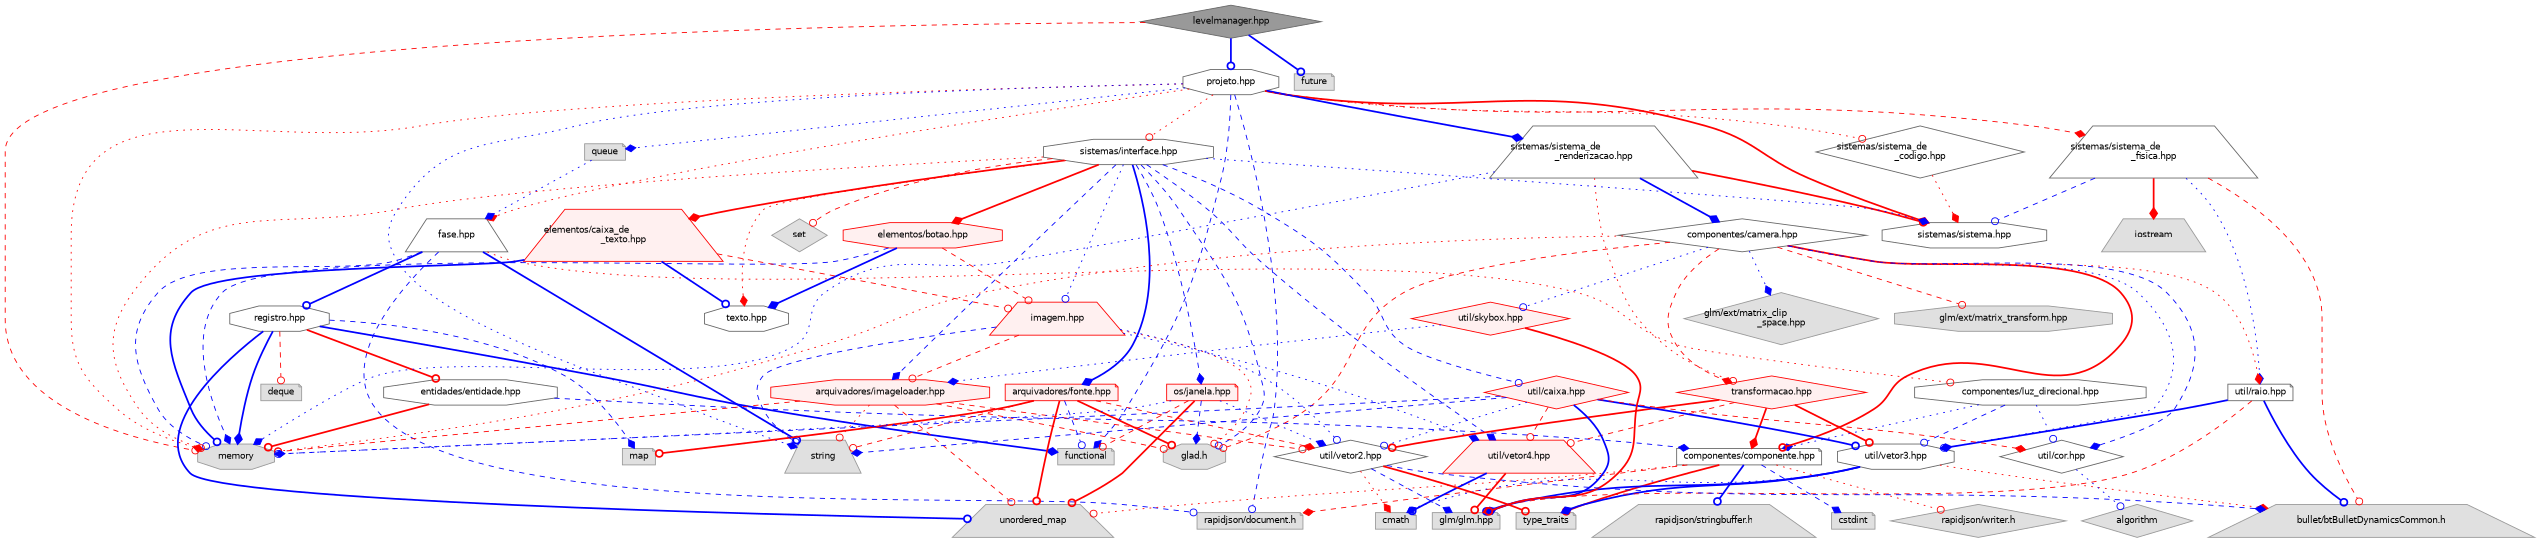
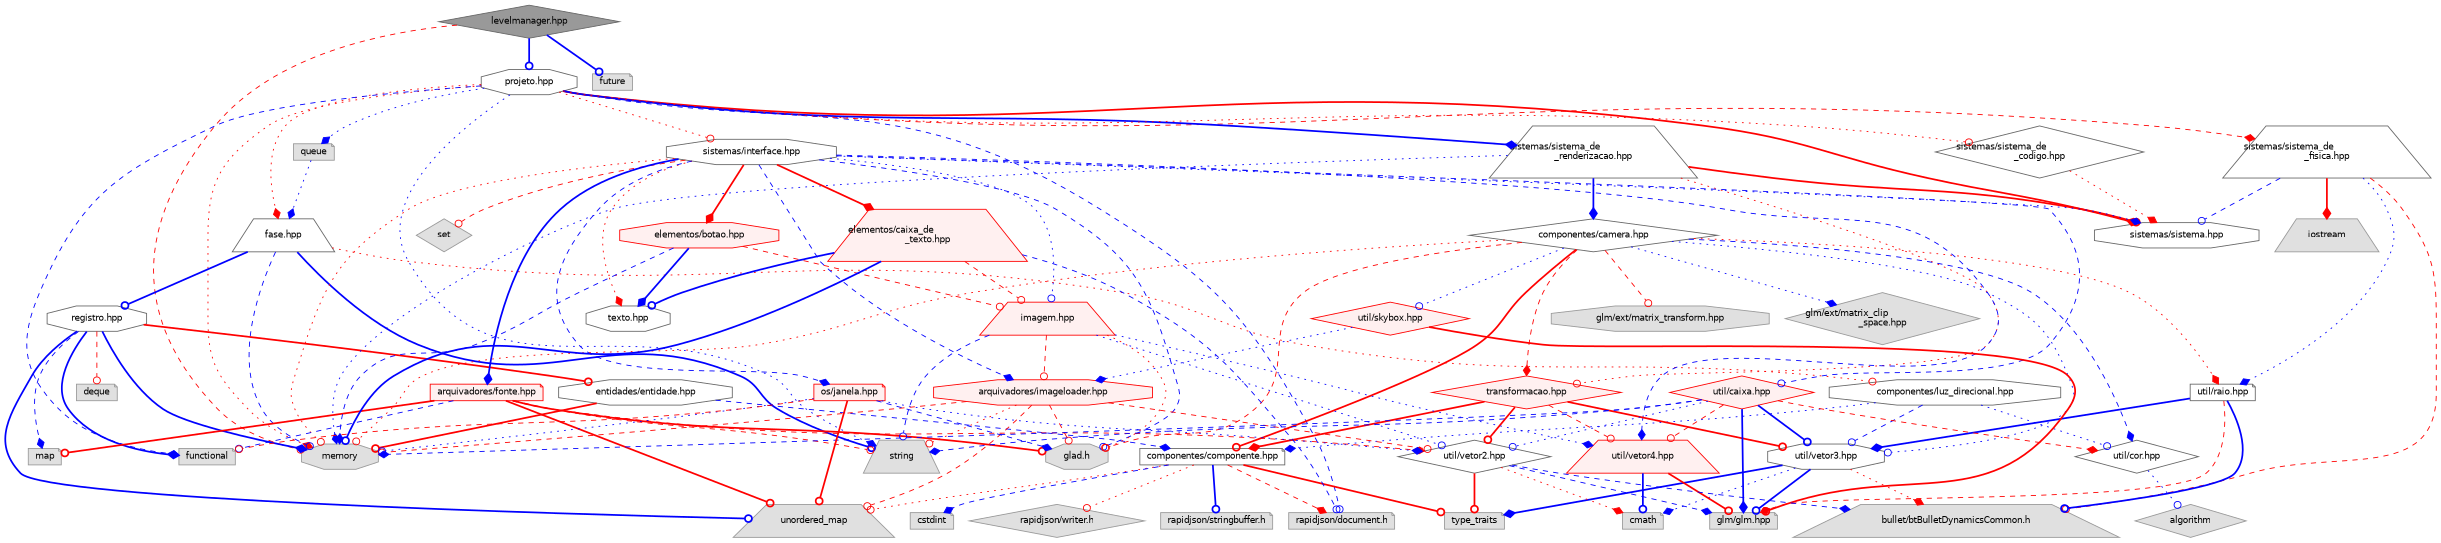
edge "fase.hpp" -> "rapidjson/document.h": now "elementos/caixa_de _texto.hpp" -> "rapidjson/document.h"
node "rapidjson/stringbuffer.h": shape trapezium -> note
